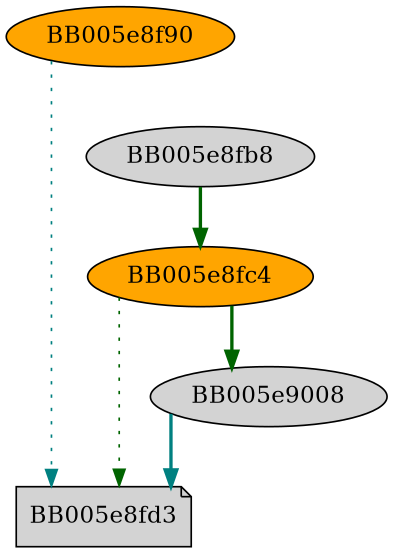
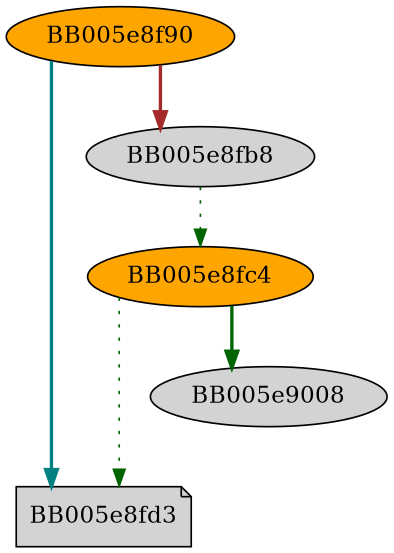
edge "BB005e8f90" -> "BB005e8fb8": added
edge "BB005e8fb8" -> "BB005e8fc4": style bold -> dotted
edge "BB005e8f90" -> "BB005e8fd3": style dotted -> bold
edge "BB005e9008" -> "BB005e8fd3": removed
